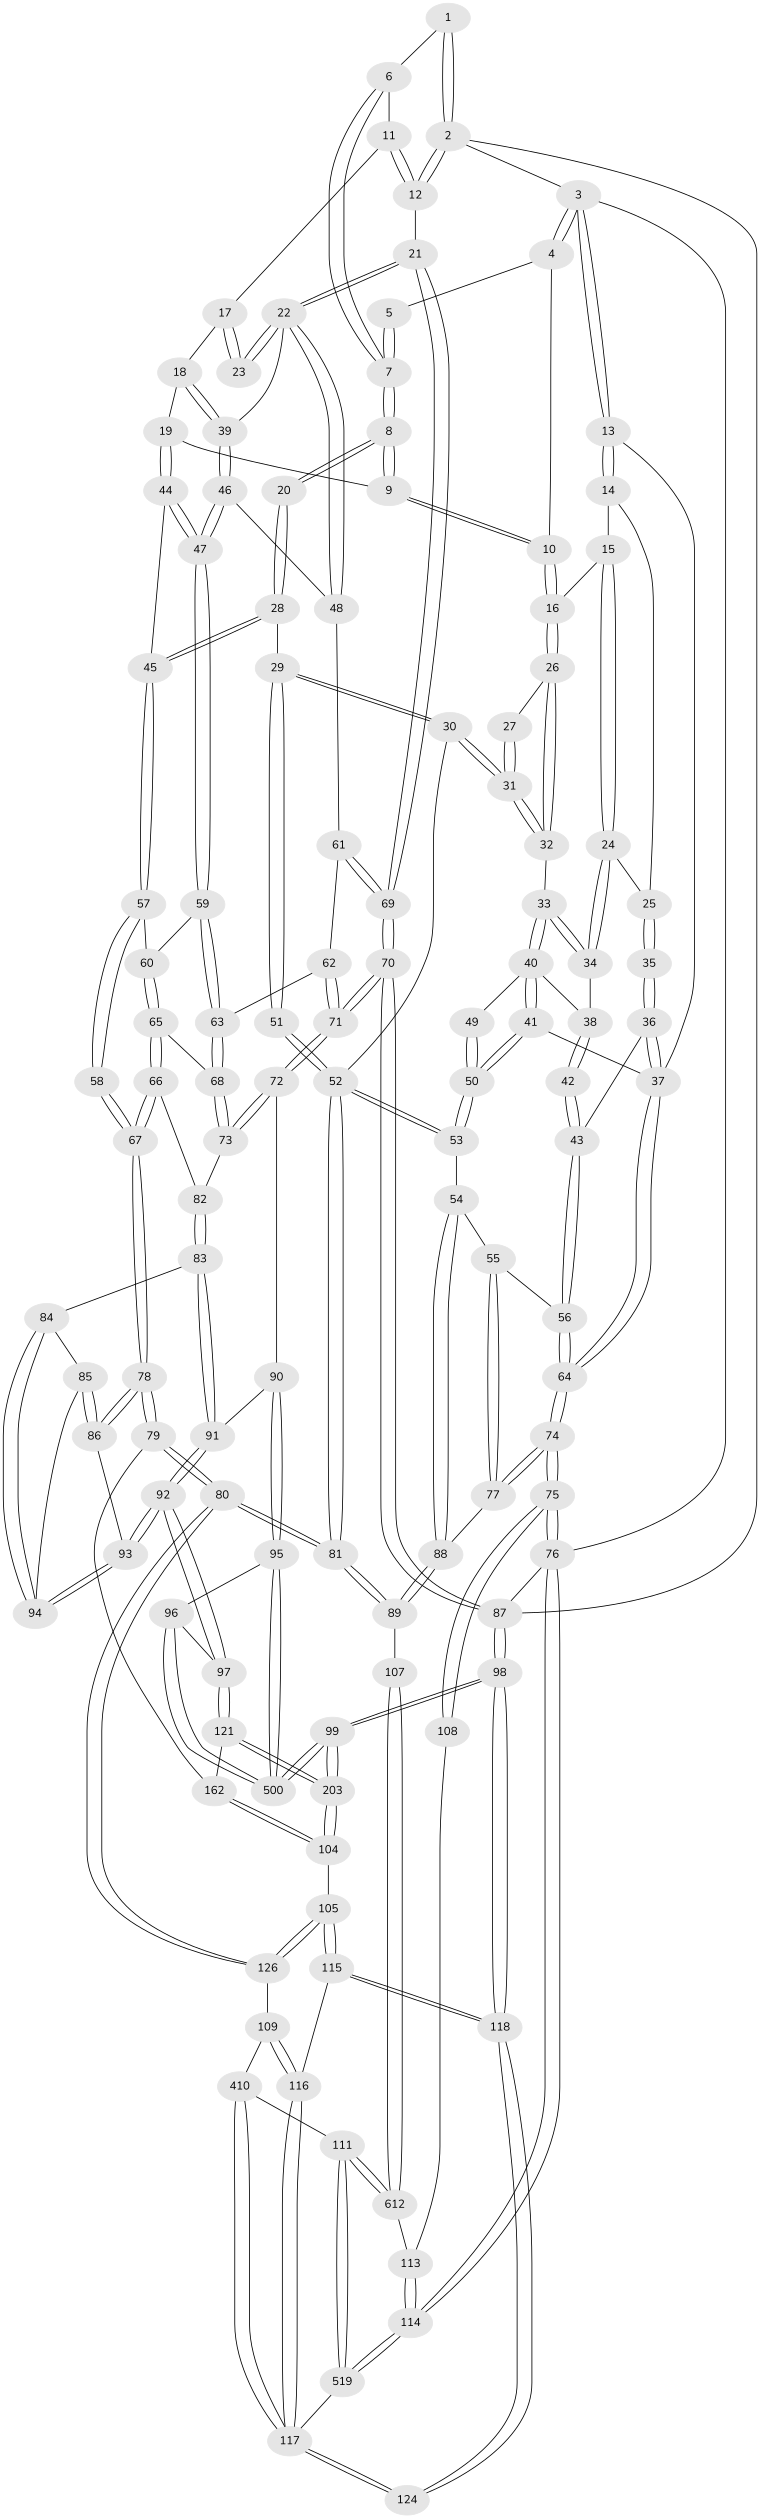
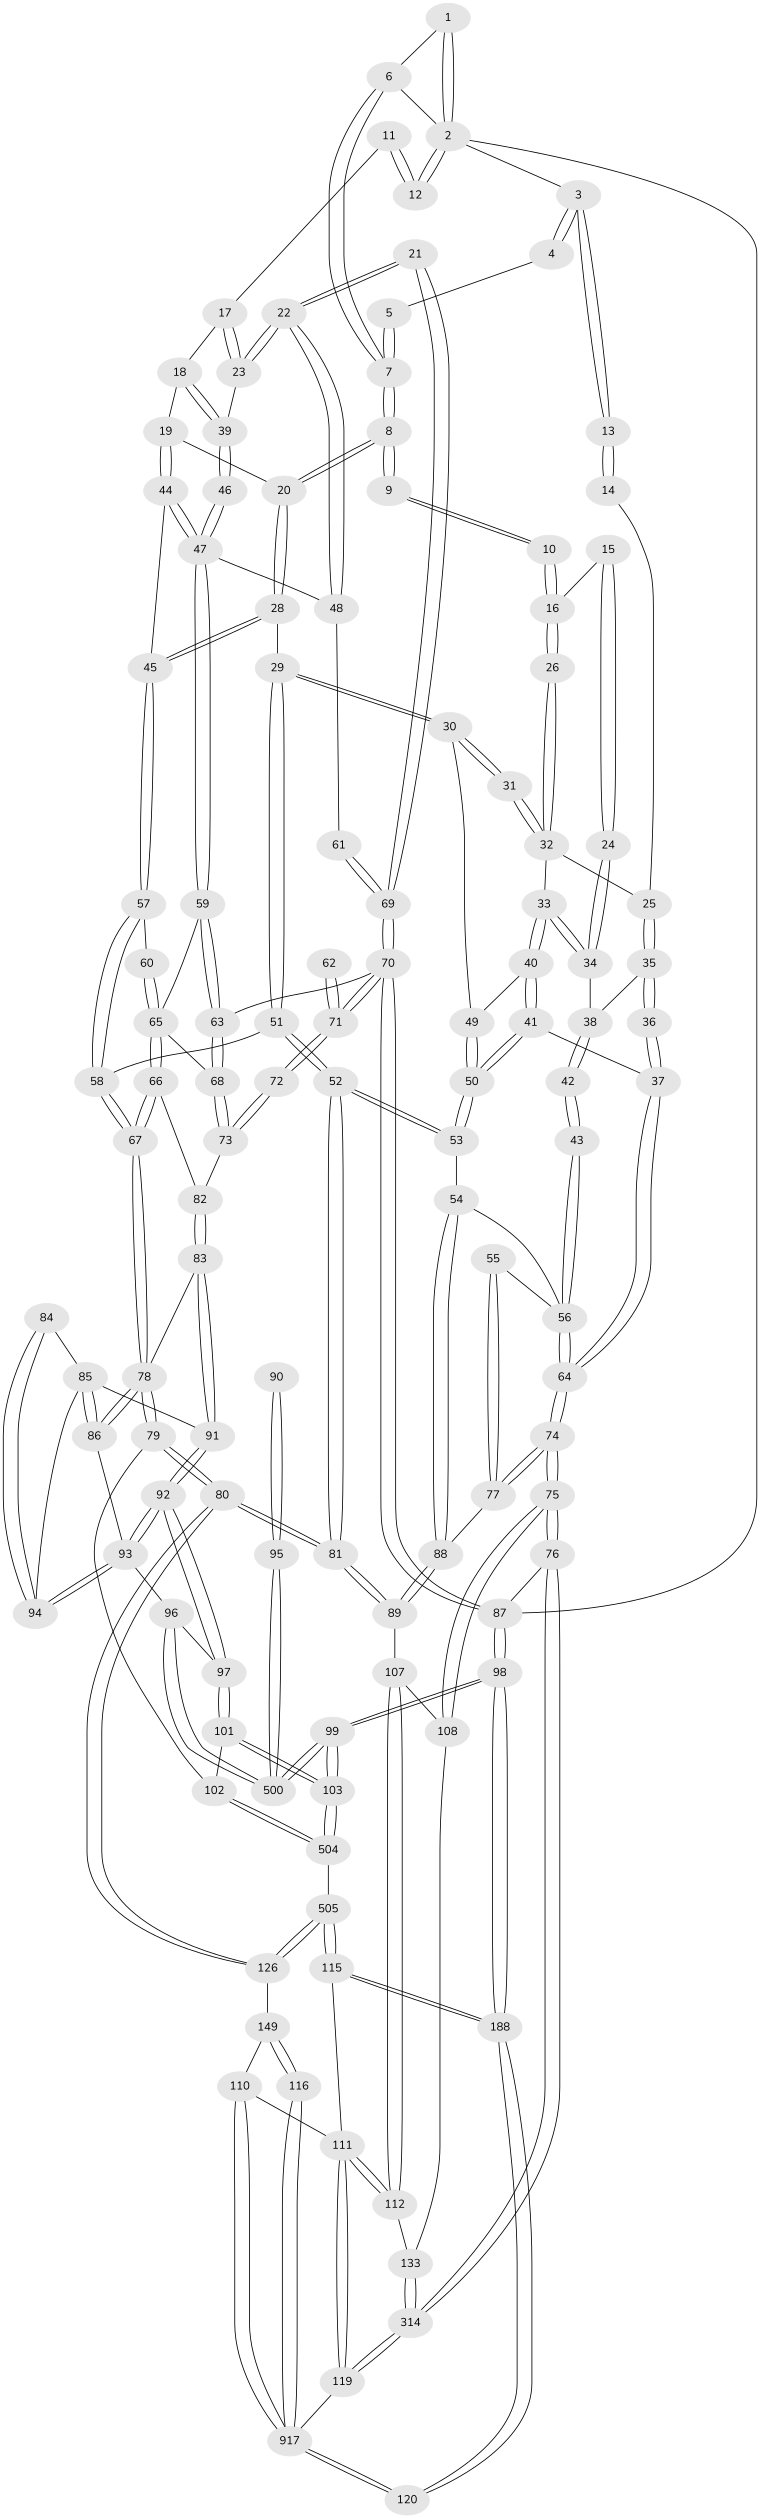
edge "6" -- "11": now "6" -- "2"
edge "12" -- "21": removed
edge "22" -- "39": now "23" -- "39"
edge "4" -- "10": removed
edge "19" -- "9": now "19" -- "20"
edge "14" -- "15": removed
edge "46" -- "48": now "47" -- "48"
node "27": removed
edge "13" -- "37": removed
edge "24" -- "25": now "32" -- "25"
edge "3" -- "76": removed
edge "61" -- "62": removed
edge "30" -- "52": now "30" -- "49"
edge "59" -- "60": now "59" -- "65"
edge "62" -- "63": now "70" -- "63"
edge "40" -- "38": now "35" -- "38"
edge "51" -- "58": added
edge "36" -- "43": removed
edge "72" -- "90": removed
edge "54" -- "55": now "54" -- "56"
edge "83" -- "84": now "83" -- "78"
edge "90" -- "91": now "85" -- "91"
edge "95" -- "96": now "93" -- "96"
edge "107" -- "108": added
node "121": label "121" -> "101"
node "162": label "162" -> "102"
node "203": label "203" -> "103"
node "104": label "104" -> "504"
node "105": label "105" -> "505"
node "109": label "109" -> "149"
edge "115" -- "116": now "115" -- "111"
node "118": label "118" -> "188"
node "410": label "410" -> "110"
node "612": label "612" -> "112"
node "113": label "113" -> "133"
node "114": label "114" -> "314"
node "519": label "519" -> "119"
node "117": label "117" -> "917"
node "124": label "124" -> "120"
